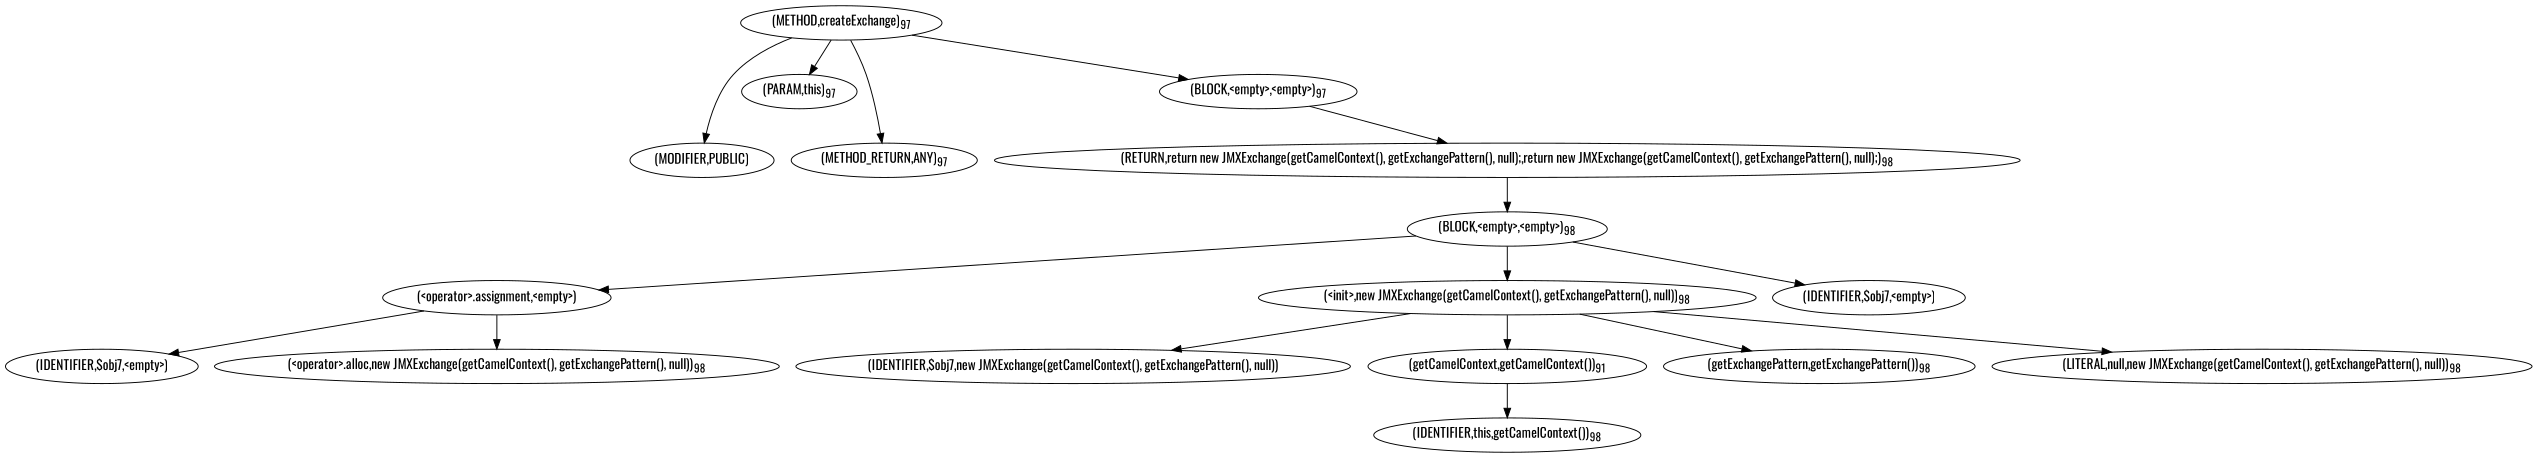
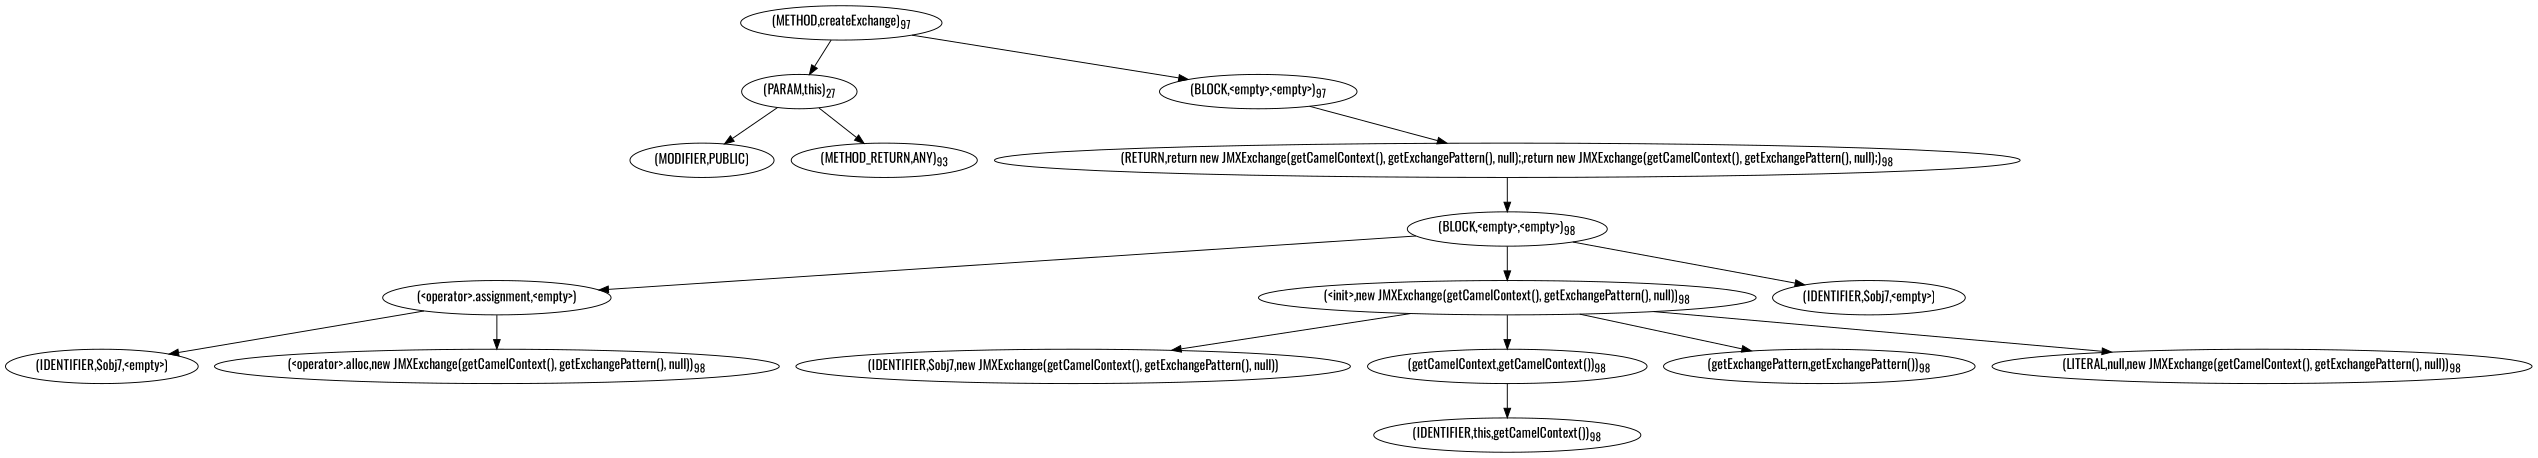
edge "(METHOD,createExchange)" -> "(MODIFIER,PUBLIC)": now "(PARAM,this)" -> "(MODIFIER,PUBLIC)"
edge "(METHOD,createExchange)" -> "(METHOD_RETURN,ANY)": now "(PARAM,this)" -> "(METHOD_RETURN,ANY)"
node "(PARAM,this)": text "97" -> "27"
node "(METHOD_RETURN,ANY)": text "97" -> "93"
node "(getCamelContext,getCamelContext())": text "91" -> "98"
